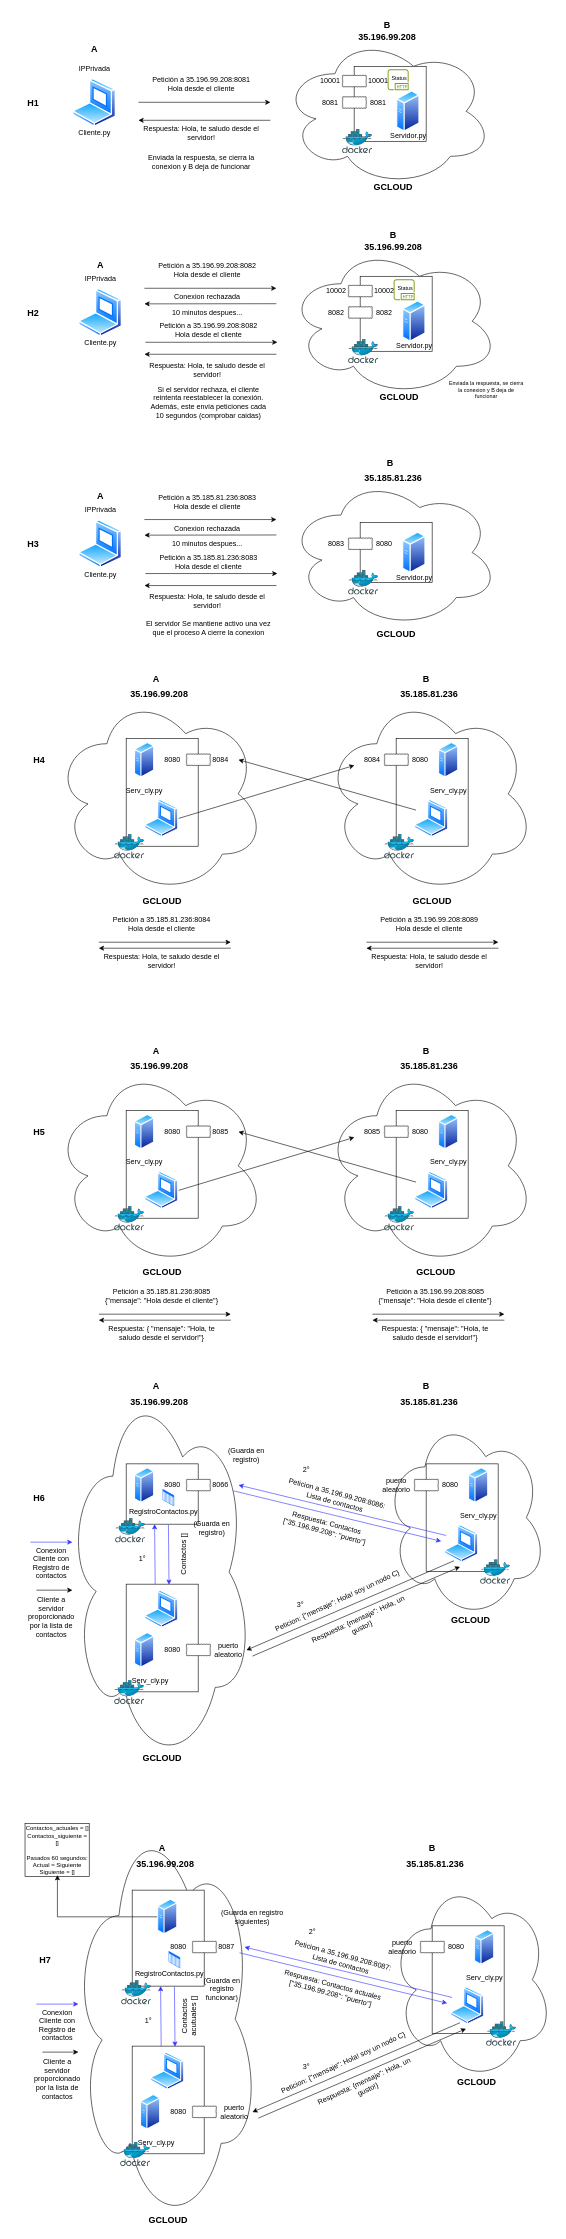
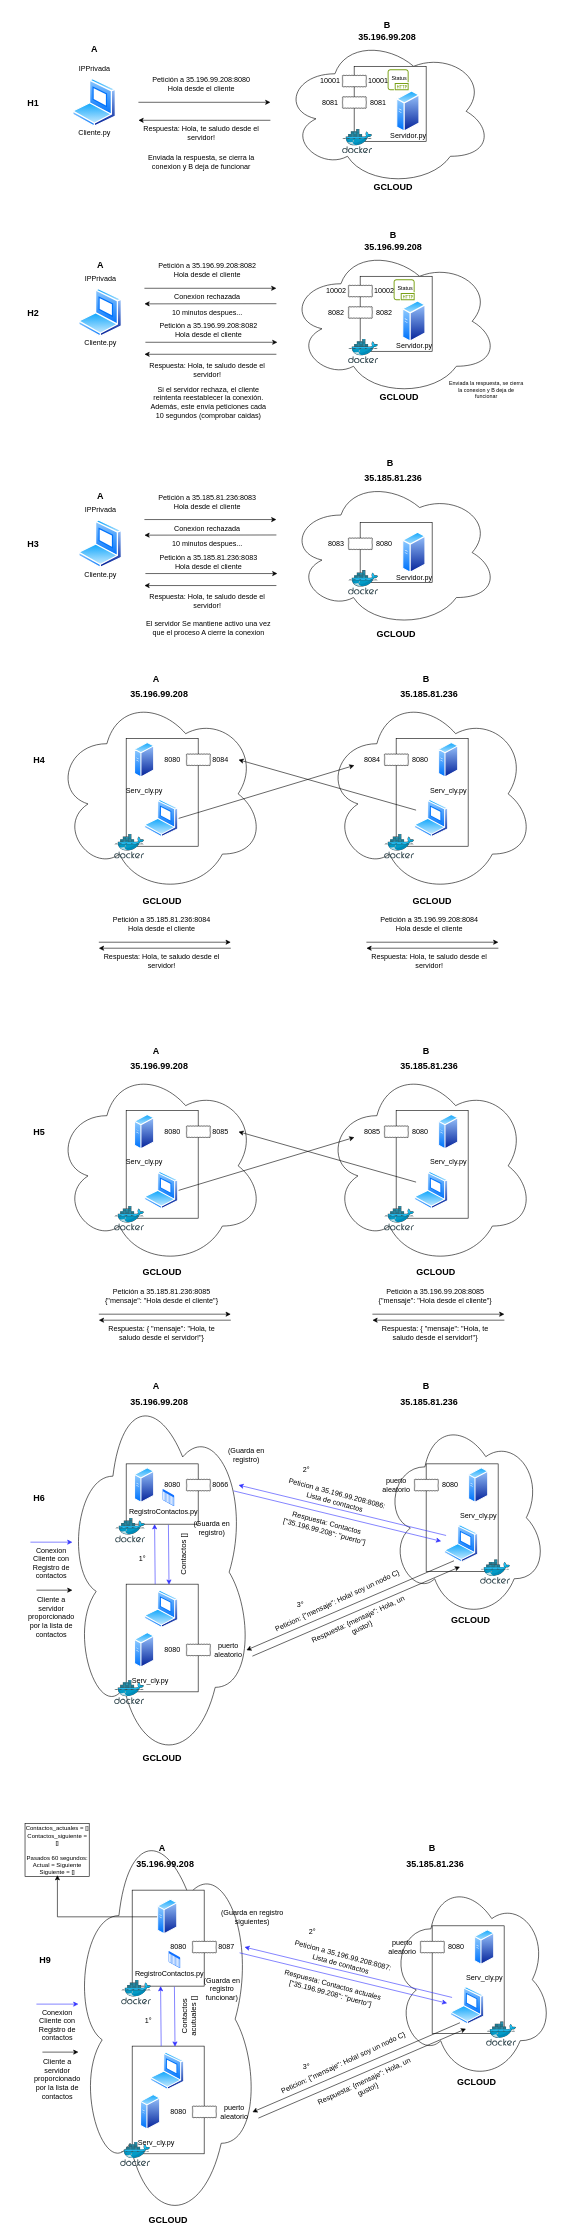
node "Petición a 35.196.99.208:8081 Hola desde el cliente": label "Petición a 35.196.99.208:8081 Hola desde el cliente" -> "Petición a 35.196.99.208:8080 Hola desde el cliente"
node "Petición a 35.196.99.208:8089 Hola desde el cliente": label "Petición a 35.196.99.208:8089 Hola desde el cliente" -> "Petición a 35.196.99.208:8084 Hola desde el cliente"
node "H7": label "H7" -> "H9"
